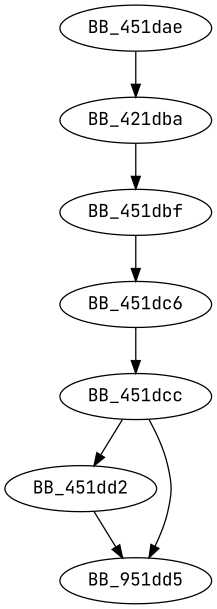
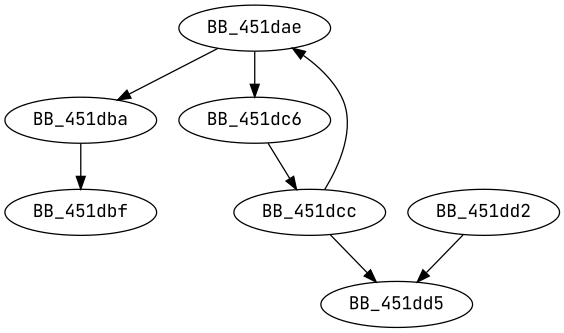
node "BB_421dba": label "BB_421dba" -> "BB_451dba"
edge "BB_451dbf" -> "BB_451dc6": now "BB_451dae" -> "BB_451dc6"
edge "BB_451dcc" -> "BB_451dd2": now "BB_451dcc" -> "BB_451dae"
node "BB_951dd5": label "BB_951dd5" -> "BB_451dd5"
